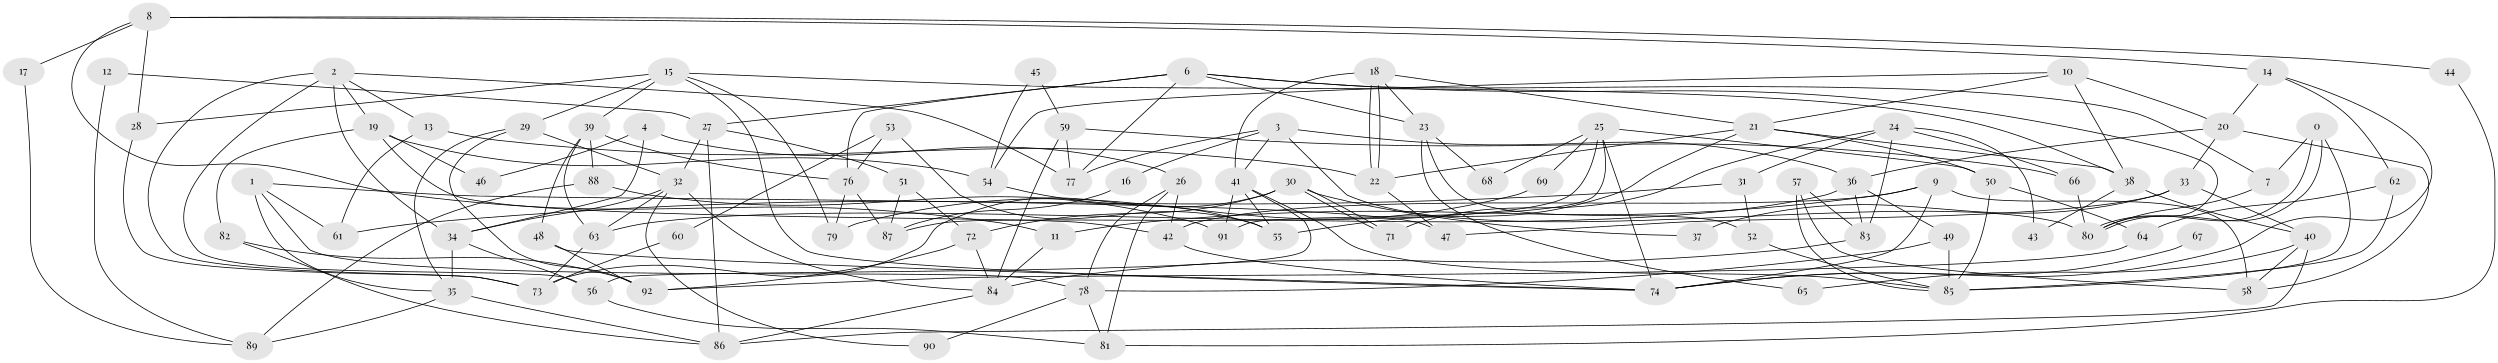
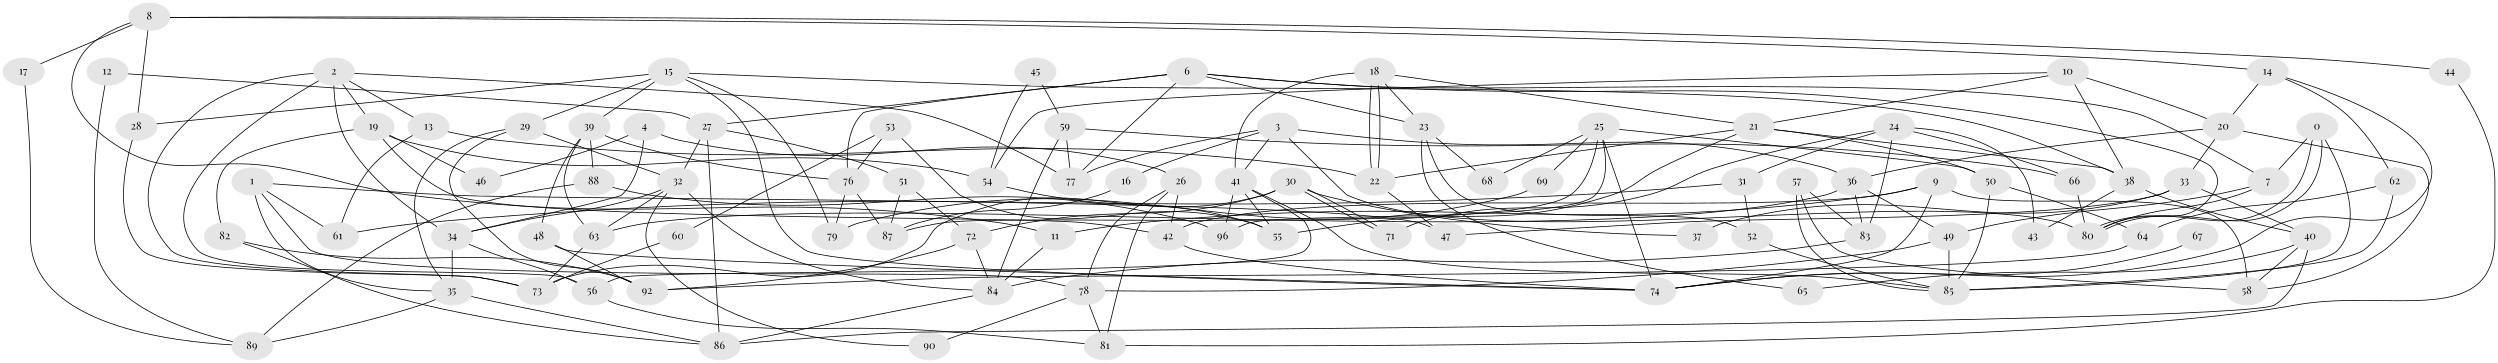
edge "7" -- "49": added
node "91": label "91" -> "96"
